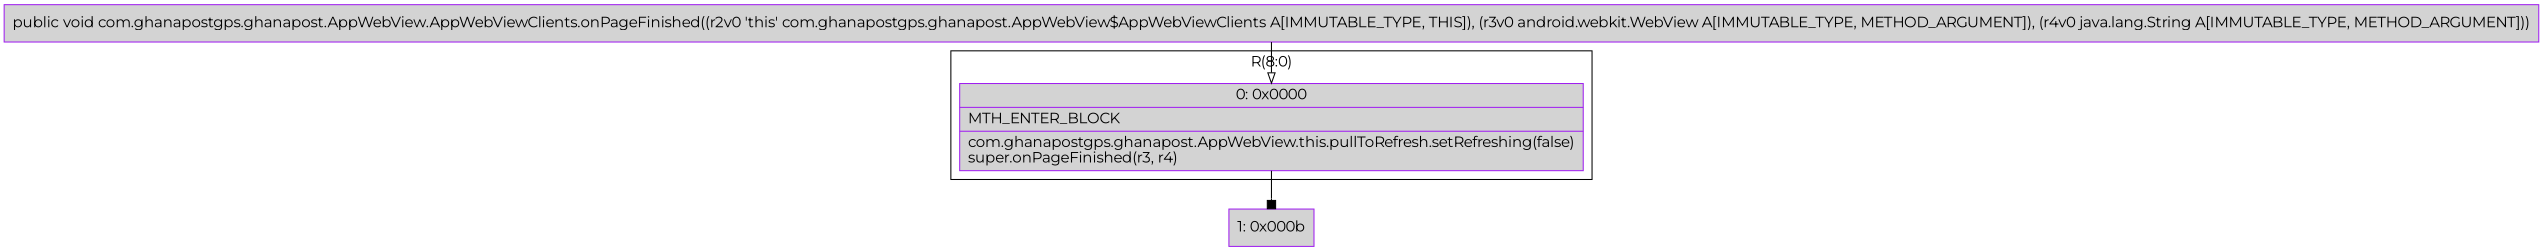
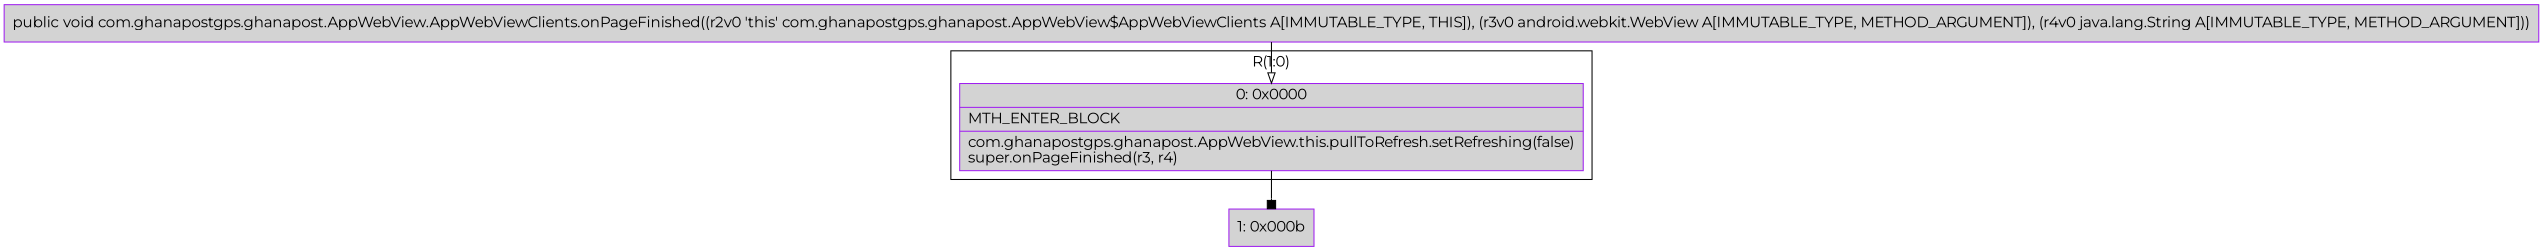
cluster "R(8:0)": label "R(8:0)" -> "R(1:0)"
